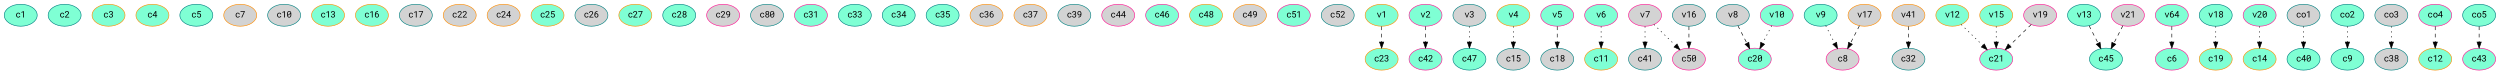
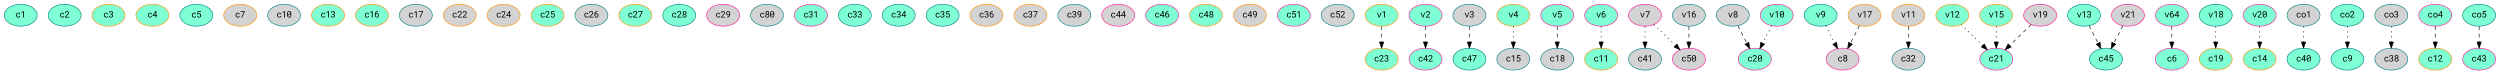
node "v41": label "v41" -> "v11"
edge "v3" -> "c47": style dotted -> dashed
